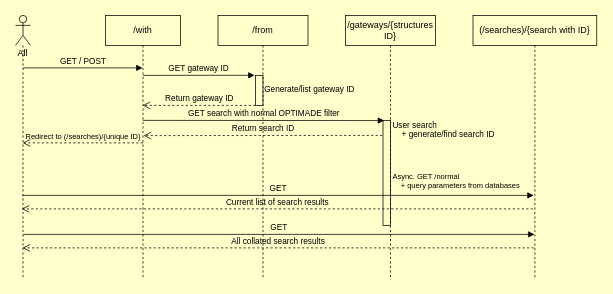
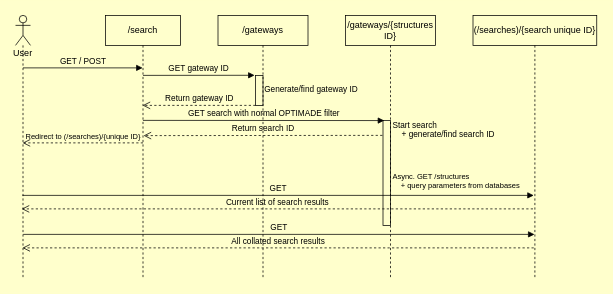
node "/with": label "/with" -> "/search"
node "/from": label "/from" -> "/gateways"
node "(/searches)/{search with ID}": label "(/searches)/{search with ID}" -> "(/searches)/{search unique ID}"
node "All": label "All" -> "User"
node "Generate/list gateway ID": label "Generate/list gateway ID" -> "Generate/find gateway ID"
node "User search + generate/find search ID": label "User search + generate/find search ID" -> "Start search + generate/find search ID"
node "Async. GET /normal + query parameters from databases": label "Async. GET /normal + query parameters from databases" -> "Async. GET /structures + query parameters from databases"
